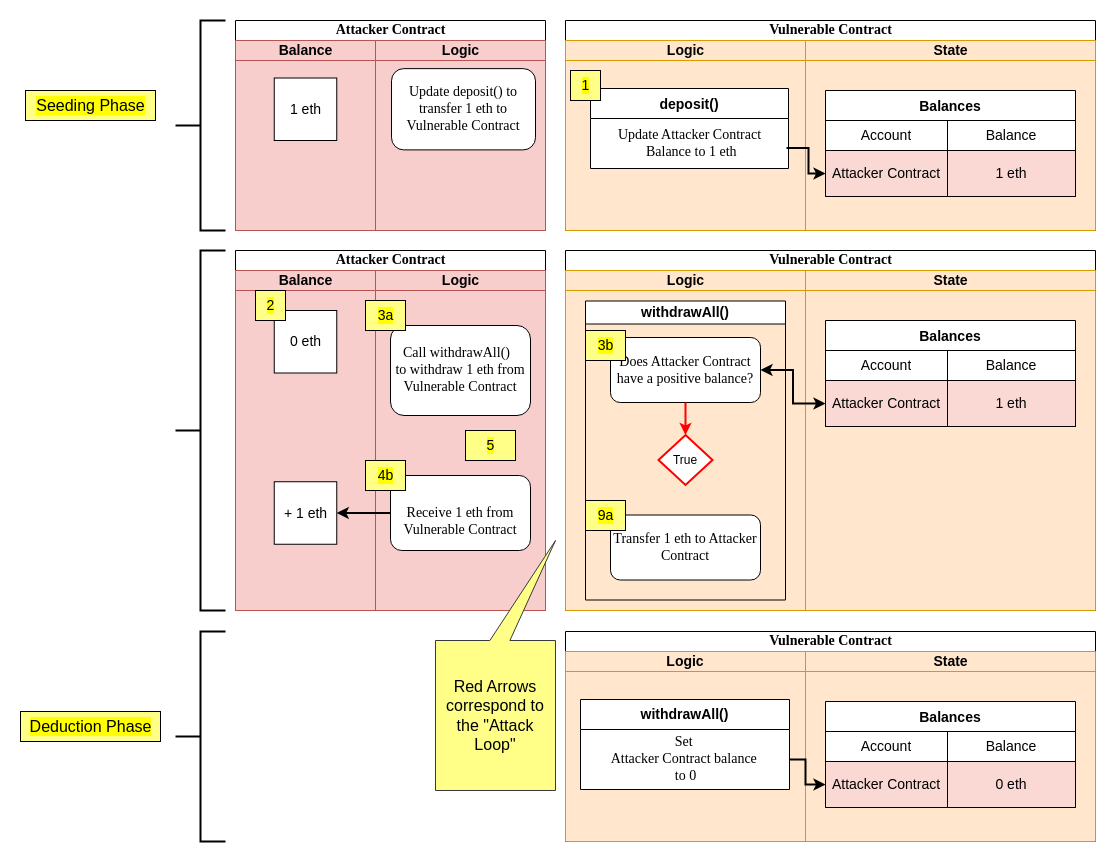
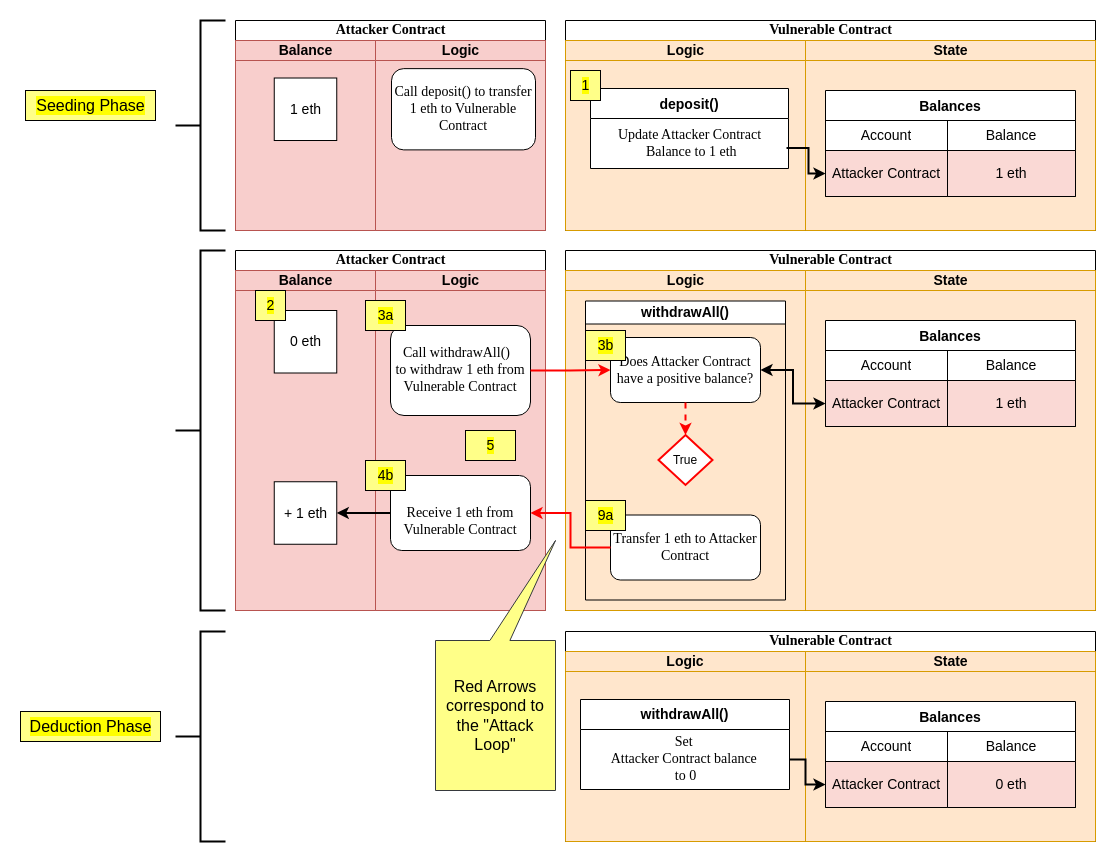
node "Update deposit() to transfer 1 eth to Vulnerable Contract": label "Update deposit() to transfer 1 eth to Vulnerable Contract" -> "Call deposit() to transfer 1 eth to Vulnerable Contract"
edge "Call withdrawAll() to withdraw 1 eth from Vulnerable Contract" -> "Does Attacker Contract have a positive balance?": added
edge "Does Attacker Contract have a positive balance?" -> "True": style solid -> dashed
edge "Transfer 1 eth to Attacker Contract" -> "Receive 1 eth from Vulnerable Contract": added
